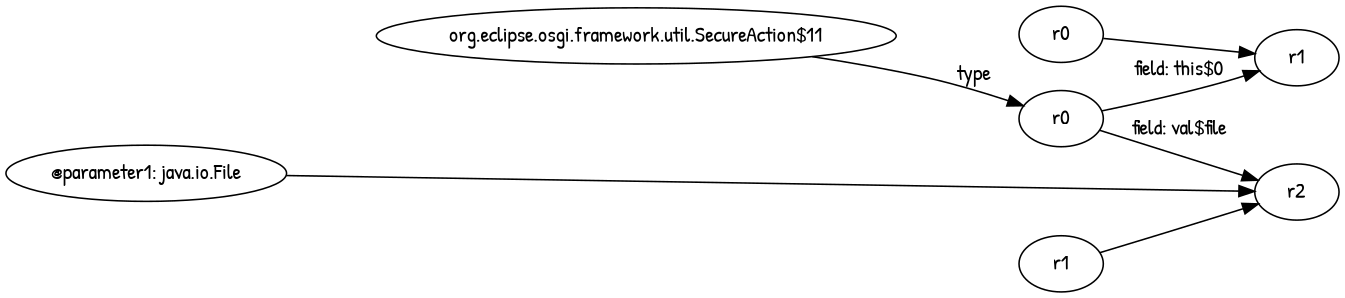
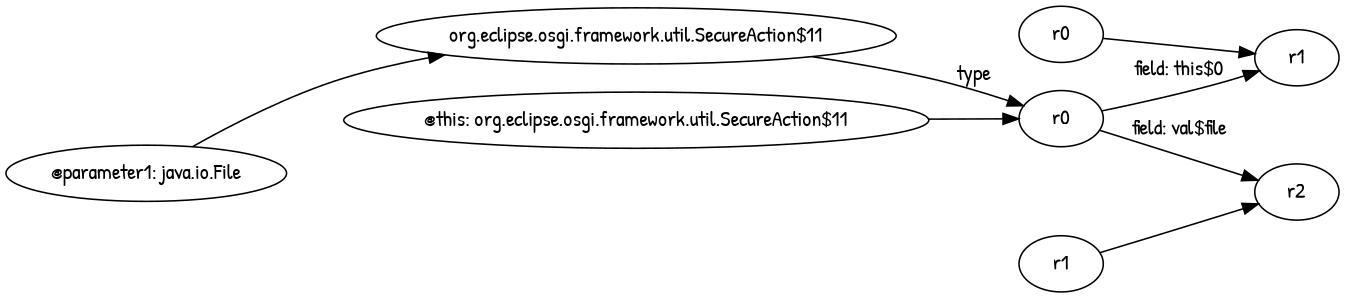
node "@this: org.eclipse.osgi.framework.util.SecureAction$11": added
edge "@parameter1: java.io.File" -> "r2": now "@parameter1: java.io.File" -> "org.eclipse.osgi.framework.util.SecureAction$11"
